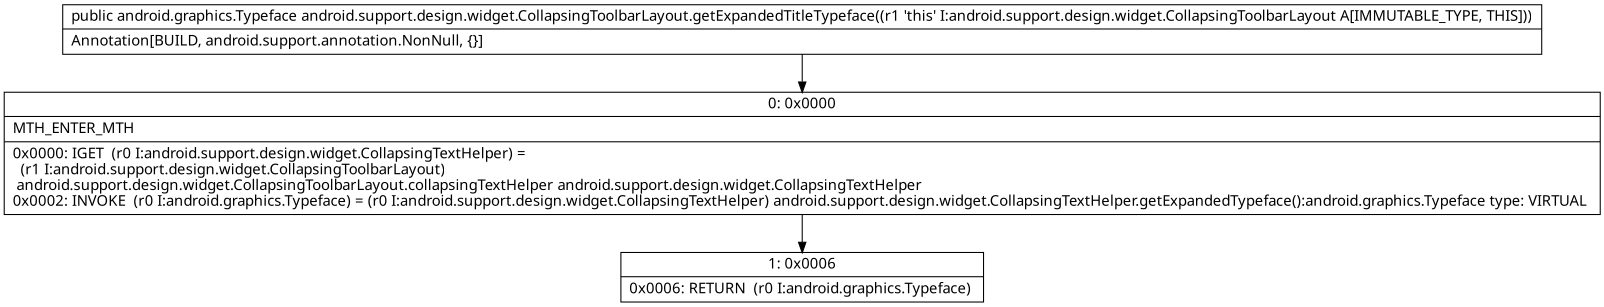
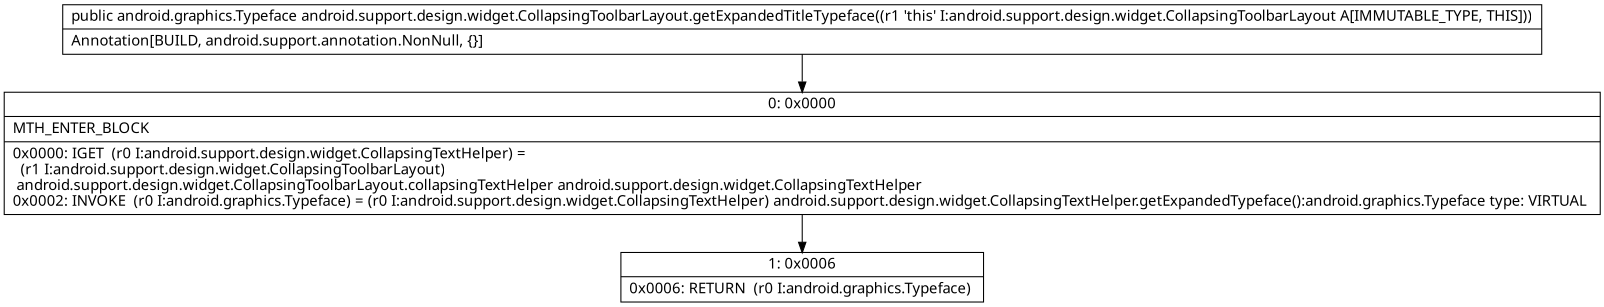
node "0: 0x0000": text "MTH_ENTER_MTH" -> "MTH_ENTER_BLOCK"
